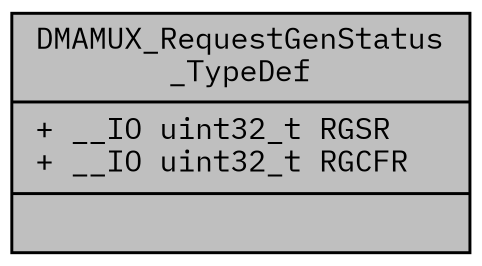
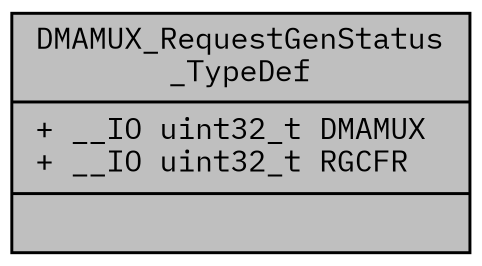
node "DMAMUX_RequestGenStatus": text "+ __IO uint32_t RGSR" -> "+ __IO uint32_t DMAMUX"
